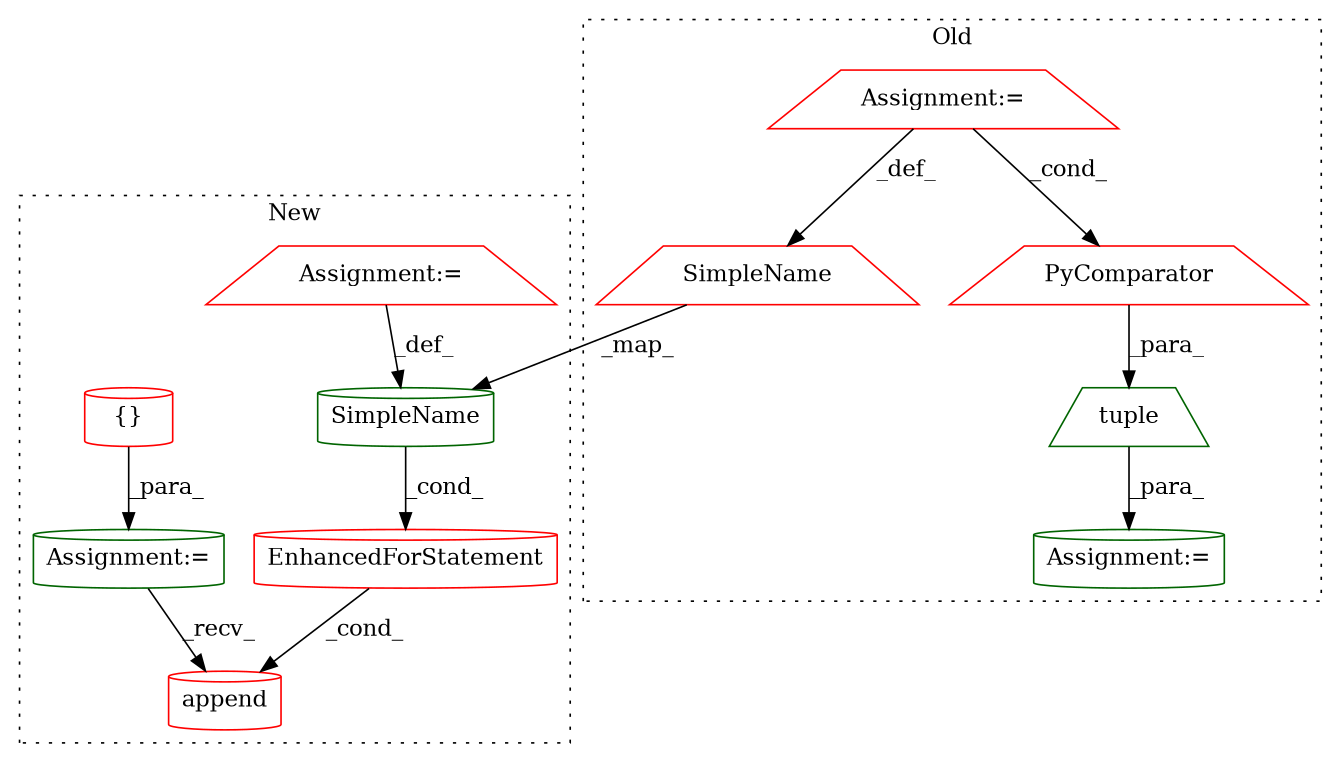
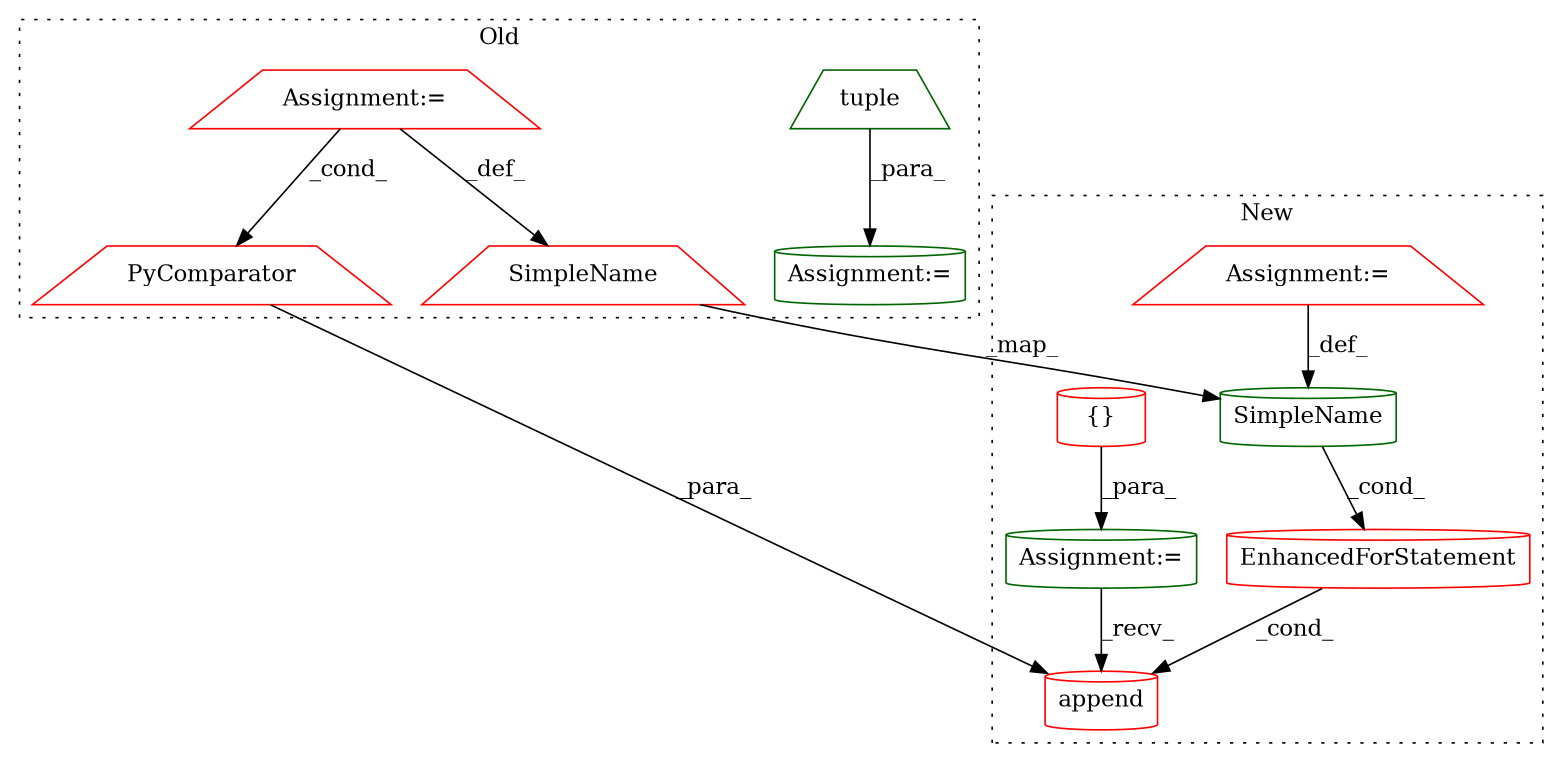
edge "PyComparator" -> "tuple": now "PyComparator" -> "append"
